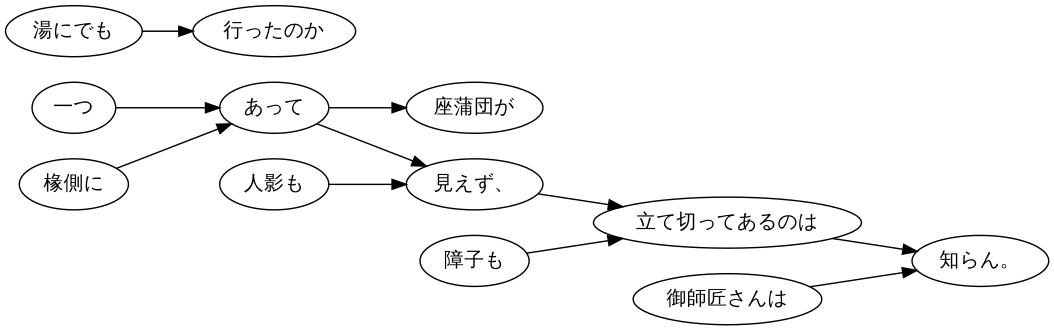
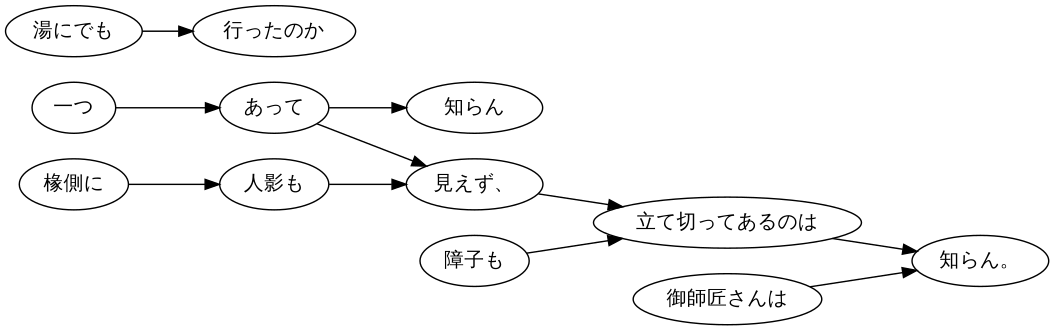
node "座蒲団が": label "座蒲団が" -> "知らん"
edge "椽側に" -> "あって": now "椽側に" -> "人影も"
